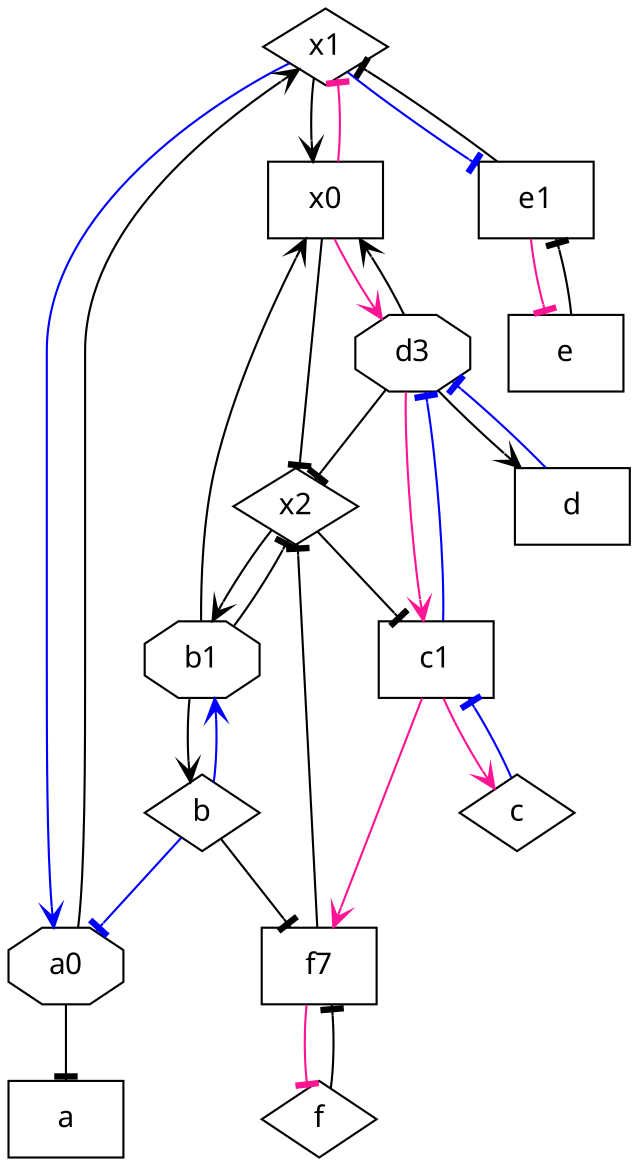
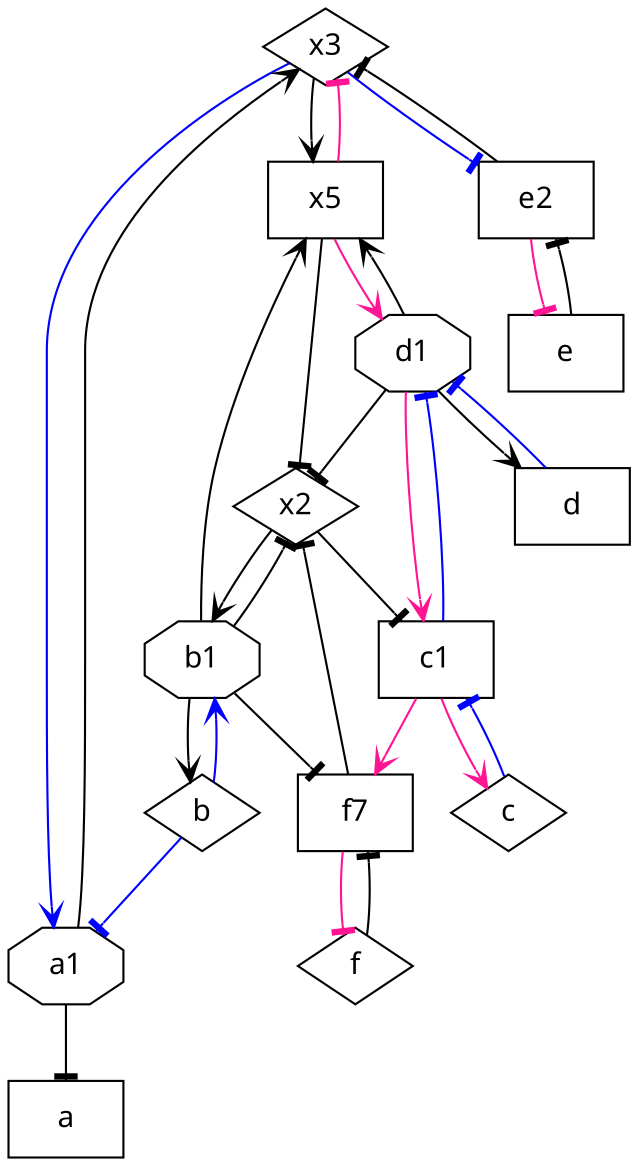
node "x1": label "x1" -> "x3"
node "x0": label "x0" -> "x5"
node "e1": label "e1" -> "e2"
node "d3": label "d3" -> "d1"
edge "b" -> "f7": now "b1" -> "f7"
node "a0": label "a0" -> "a1"
